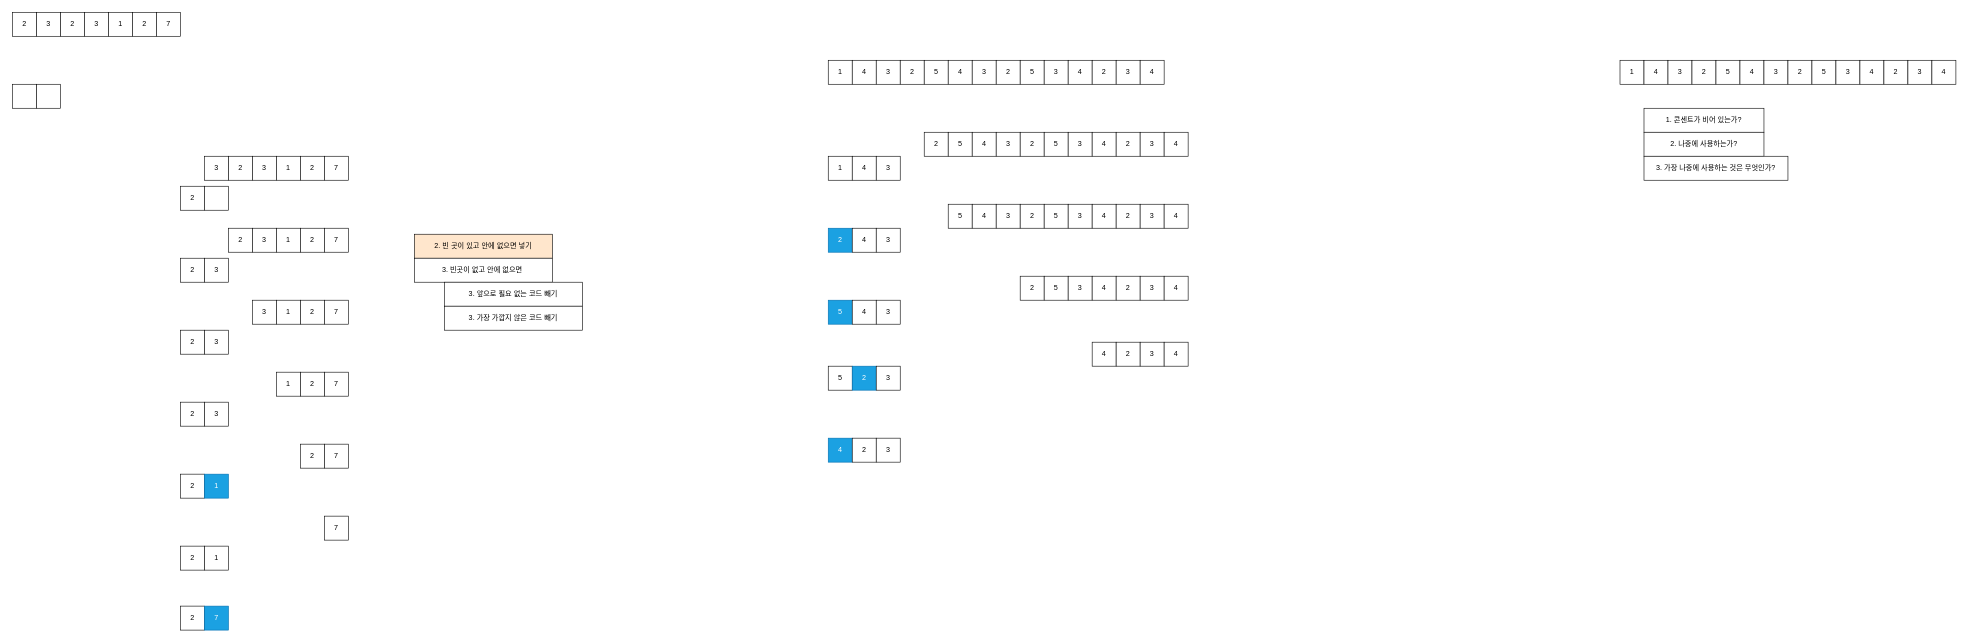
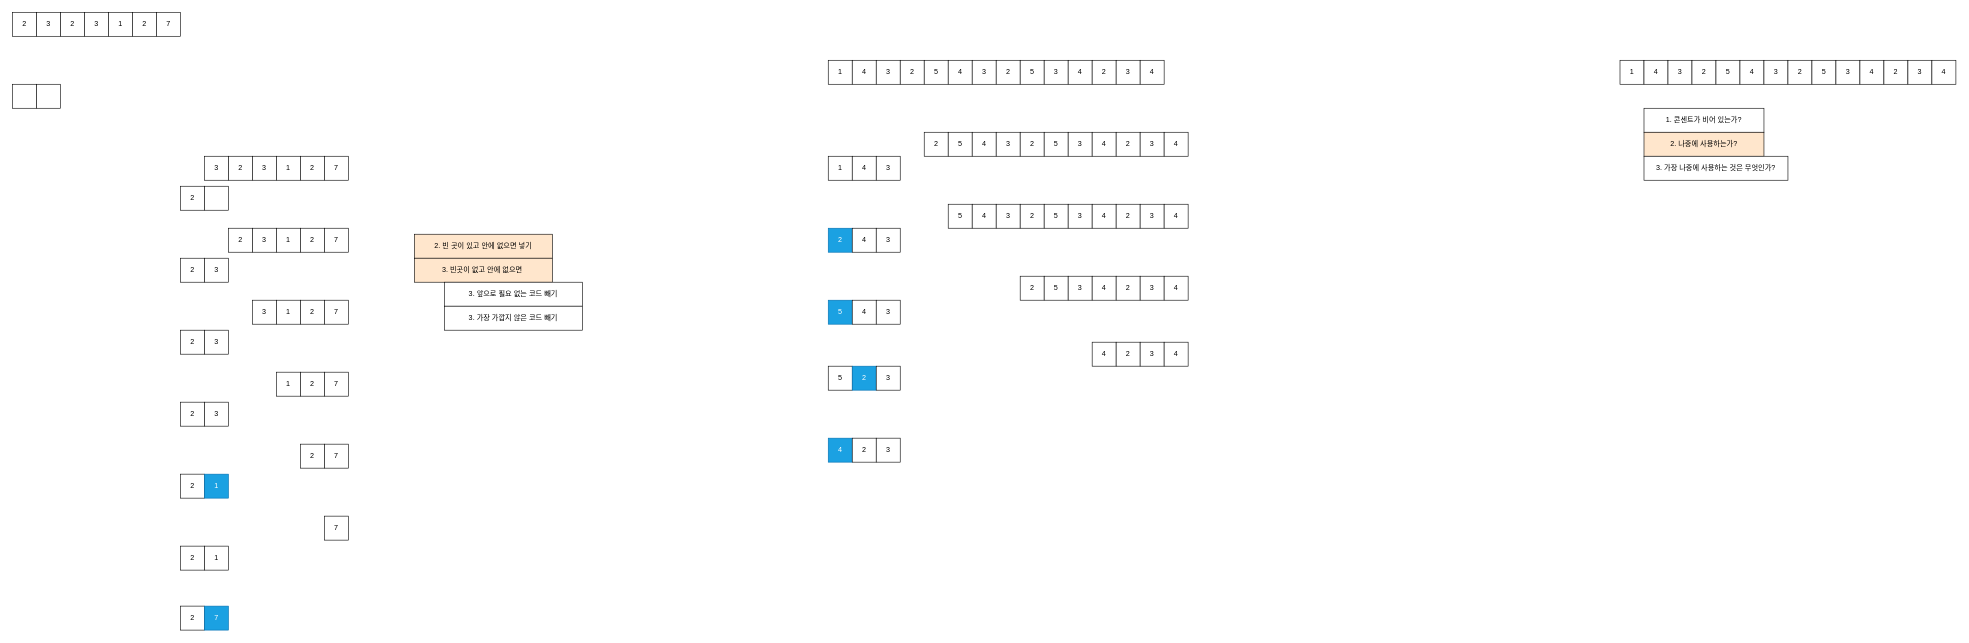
node "2. 나중에 사용하는가?": fillcolor #ffffff -> #ffe6cc
node "3. 빈곳이 없고 안에 없으면": fillcolor #ffffff -> #ffe6cc
